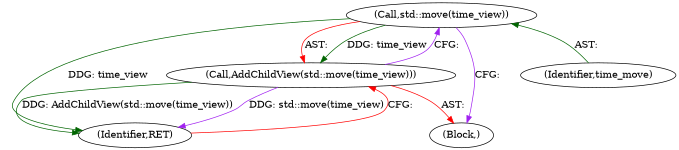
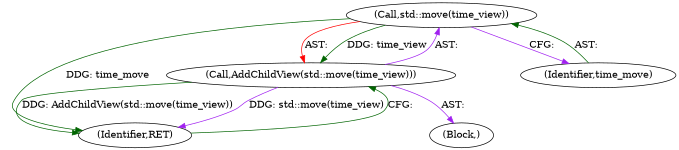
edge "(Call,AddChildView(std::move(time_view)))" -> "(Call,std::move(time_view))": label "CFG: " -> "AST: "
edge "(Call,std::move(time_view))" -> "(Block,)": now "(Call,std::move(time_view))" -> "(Identifier,time_move)"
edge "(Call,std::move(time_view))" -> "(Identifier,RET)": label "DDG: time_view" -> "DDG: time_move"
edge "(Call,AddChildView(std::move(time_view)))" -> "(Block,)": color red -> purple
edge "(Identifier,RET)" -> "(Call,AddChildView(std::move(time_view)))": color red -> darkgreen
